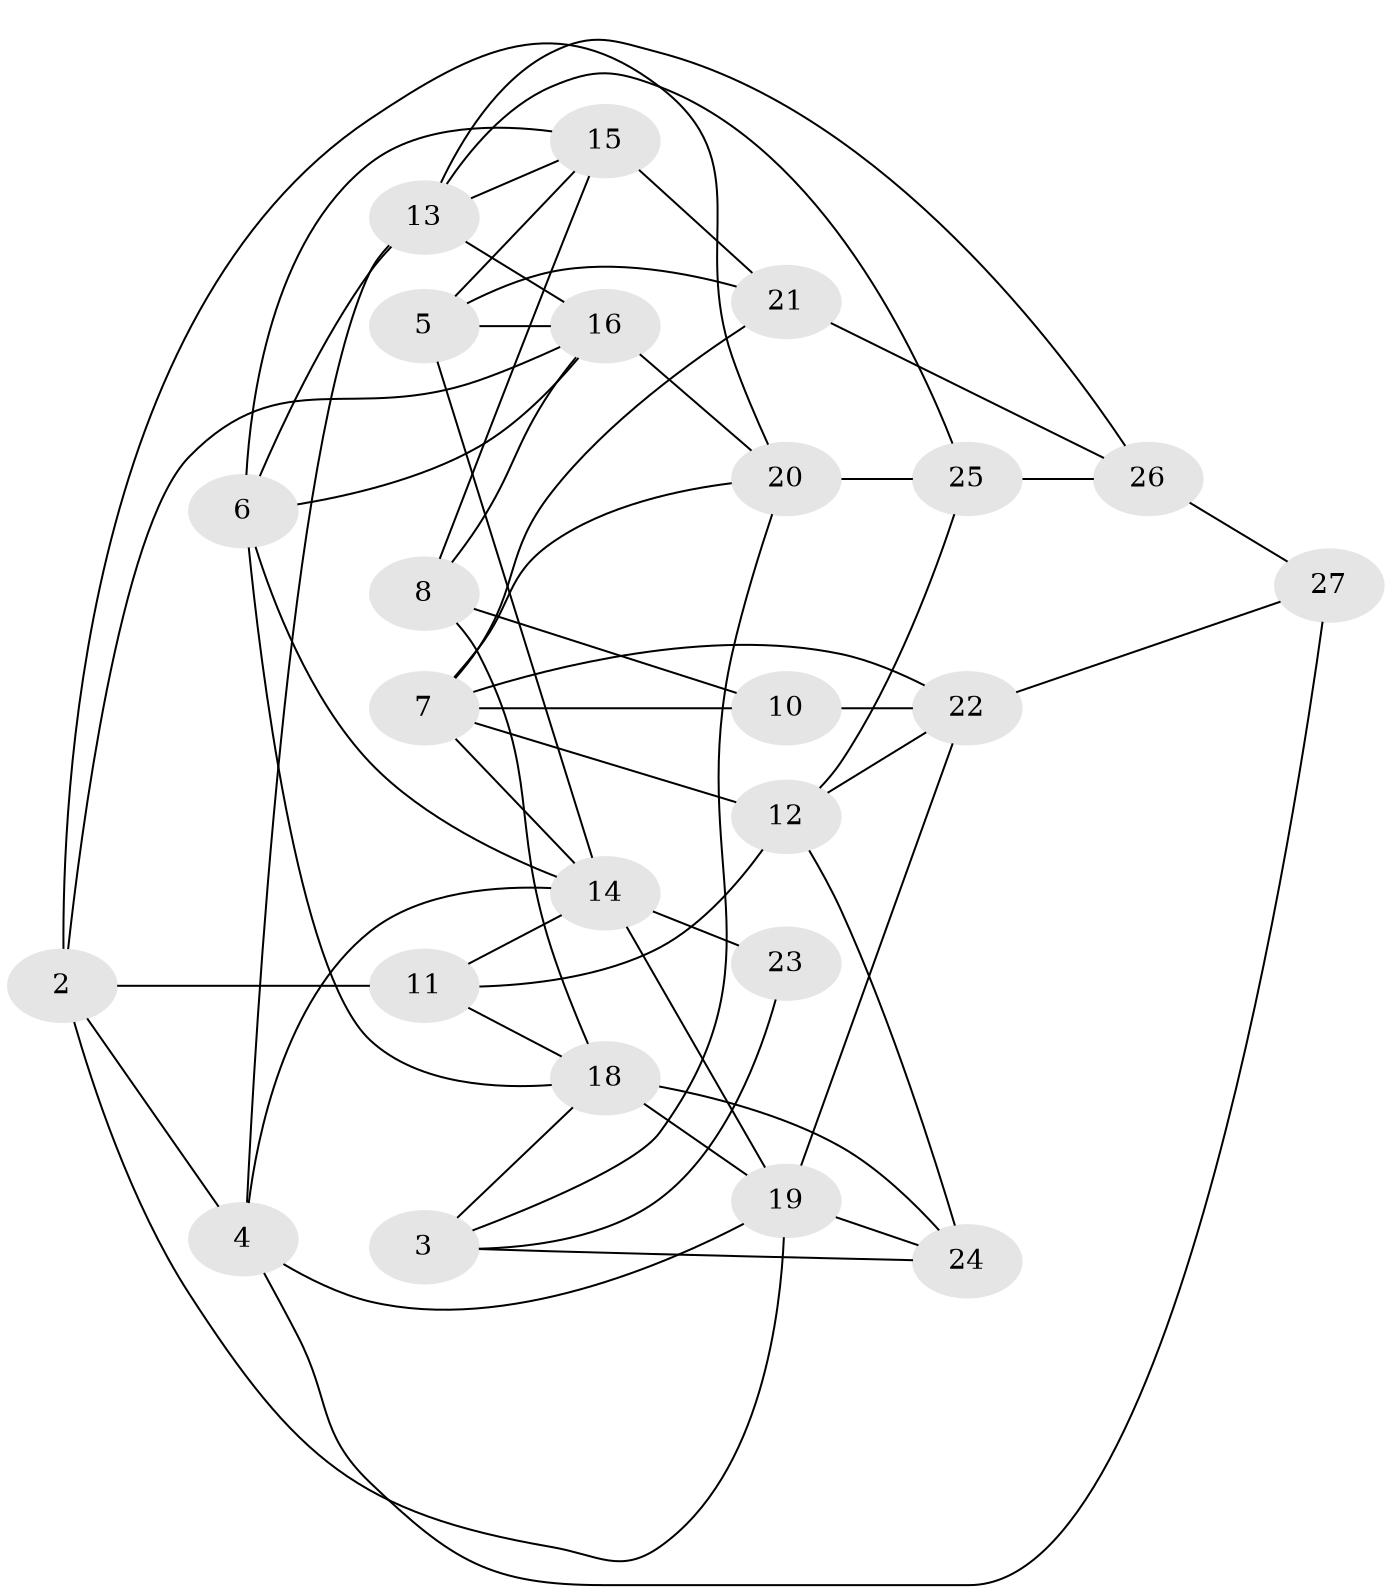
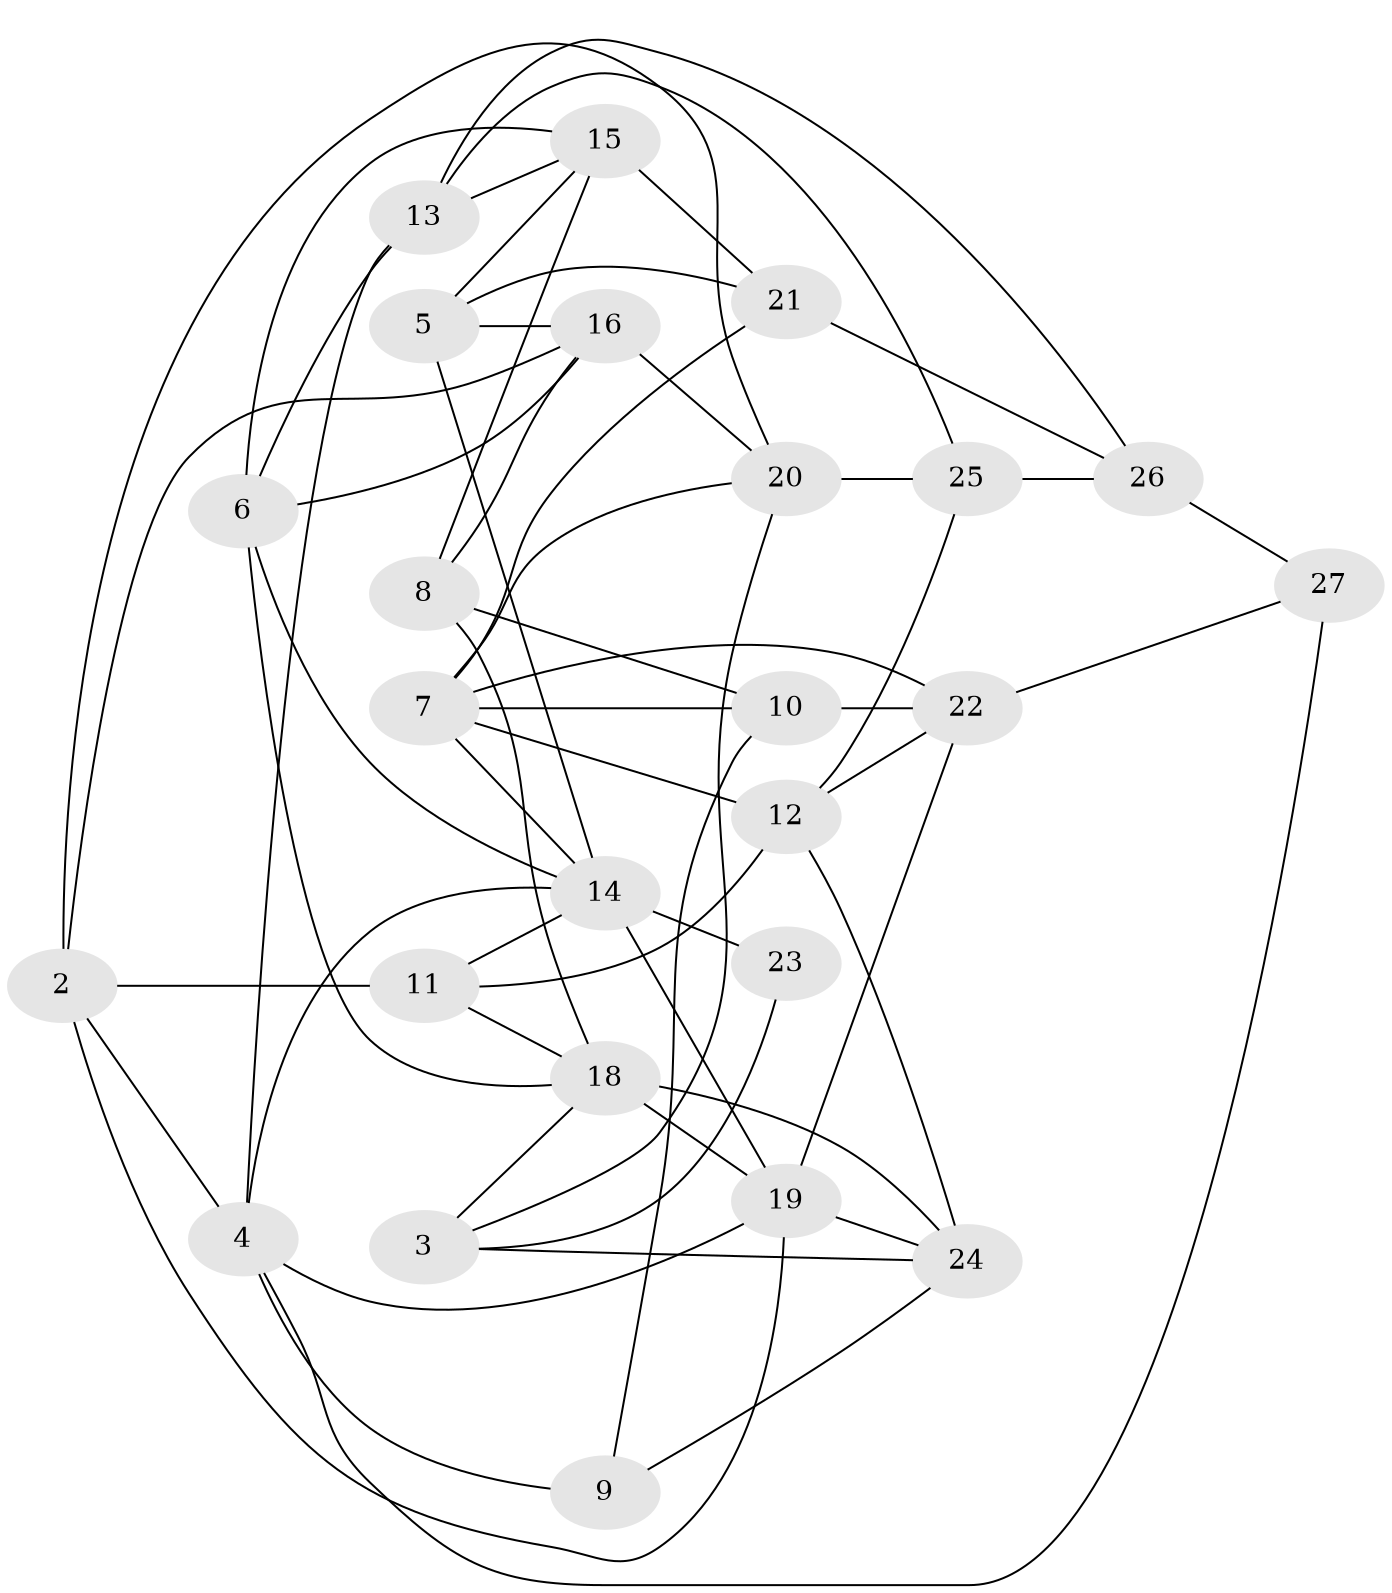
edge "13" -- "16": removed
node "9": added
